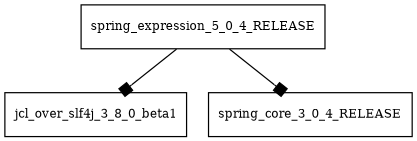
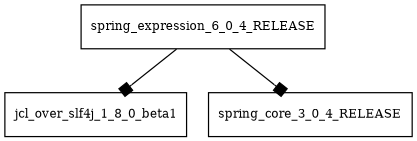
node "spring_expression_5_0_4_RELEASE": label "spring_expression_5_0_4_RELEASE" -> "spring_expression_6_0_4_RELEASE"
node "jcl_over_slf4j_3_8_0_beta1": label "jcl_over_slf4j_3_8_0_beta1" -> "jcl_over_slf4j_1_8_0_beta1"
